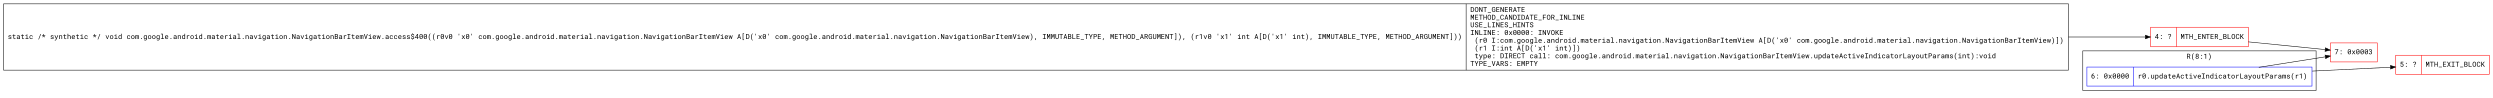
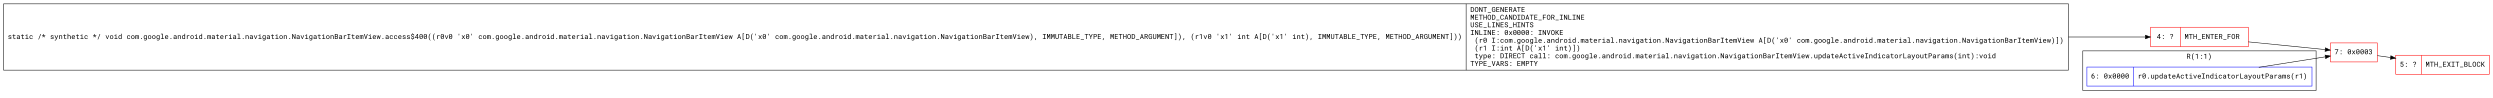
node "4: ?": text "MTH_ENTER_BLOCK" -> "MTH_ENTER_FOR"
cluster "R(8:1)": label "R(8:1)" -> "R(1:1)"
edge "6: 0x0000" -> "5: ?": now "7: 0x0003" -> "5: ?"
